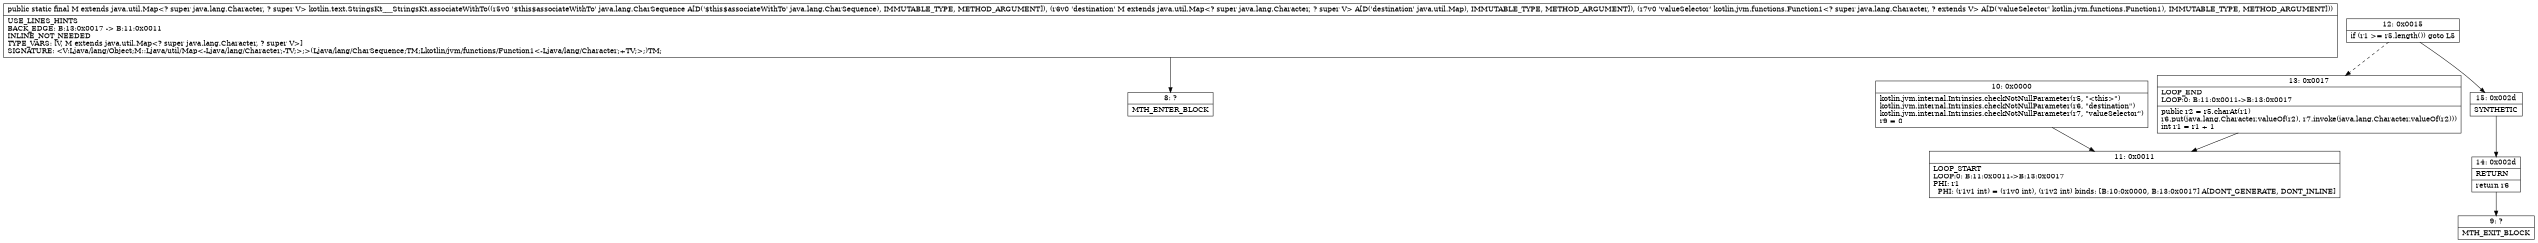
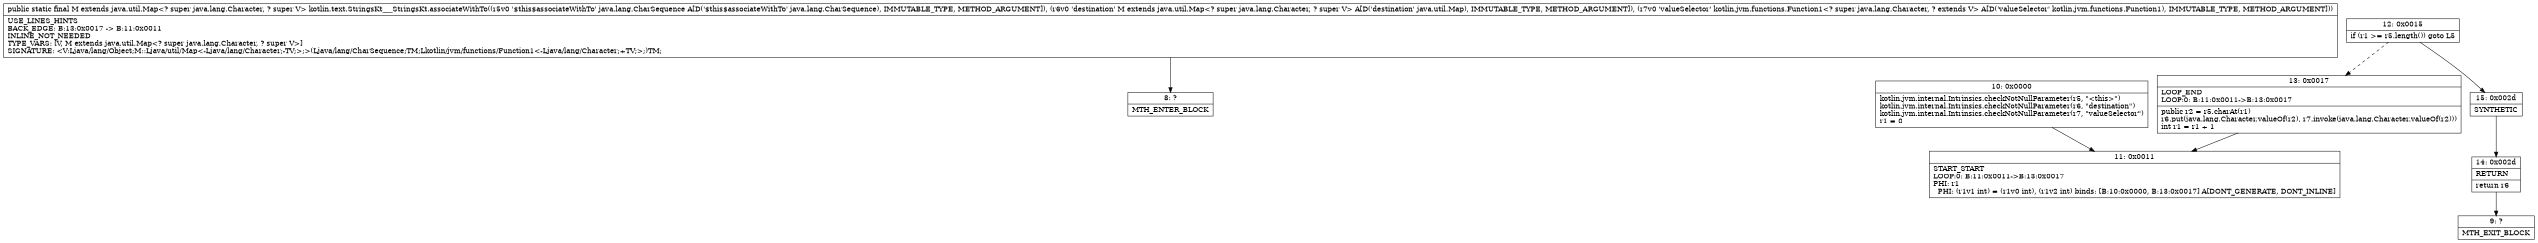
node "10: 0x0000": text "r9 = 0" -> "r1 = 0"
node "11: 0x0011": text "LOOP_START" -> "START_START"
